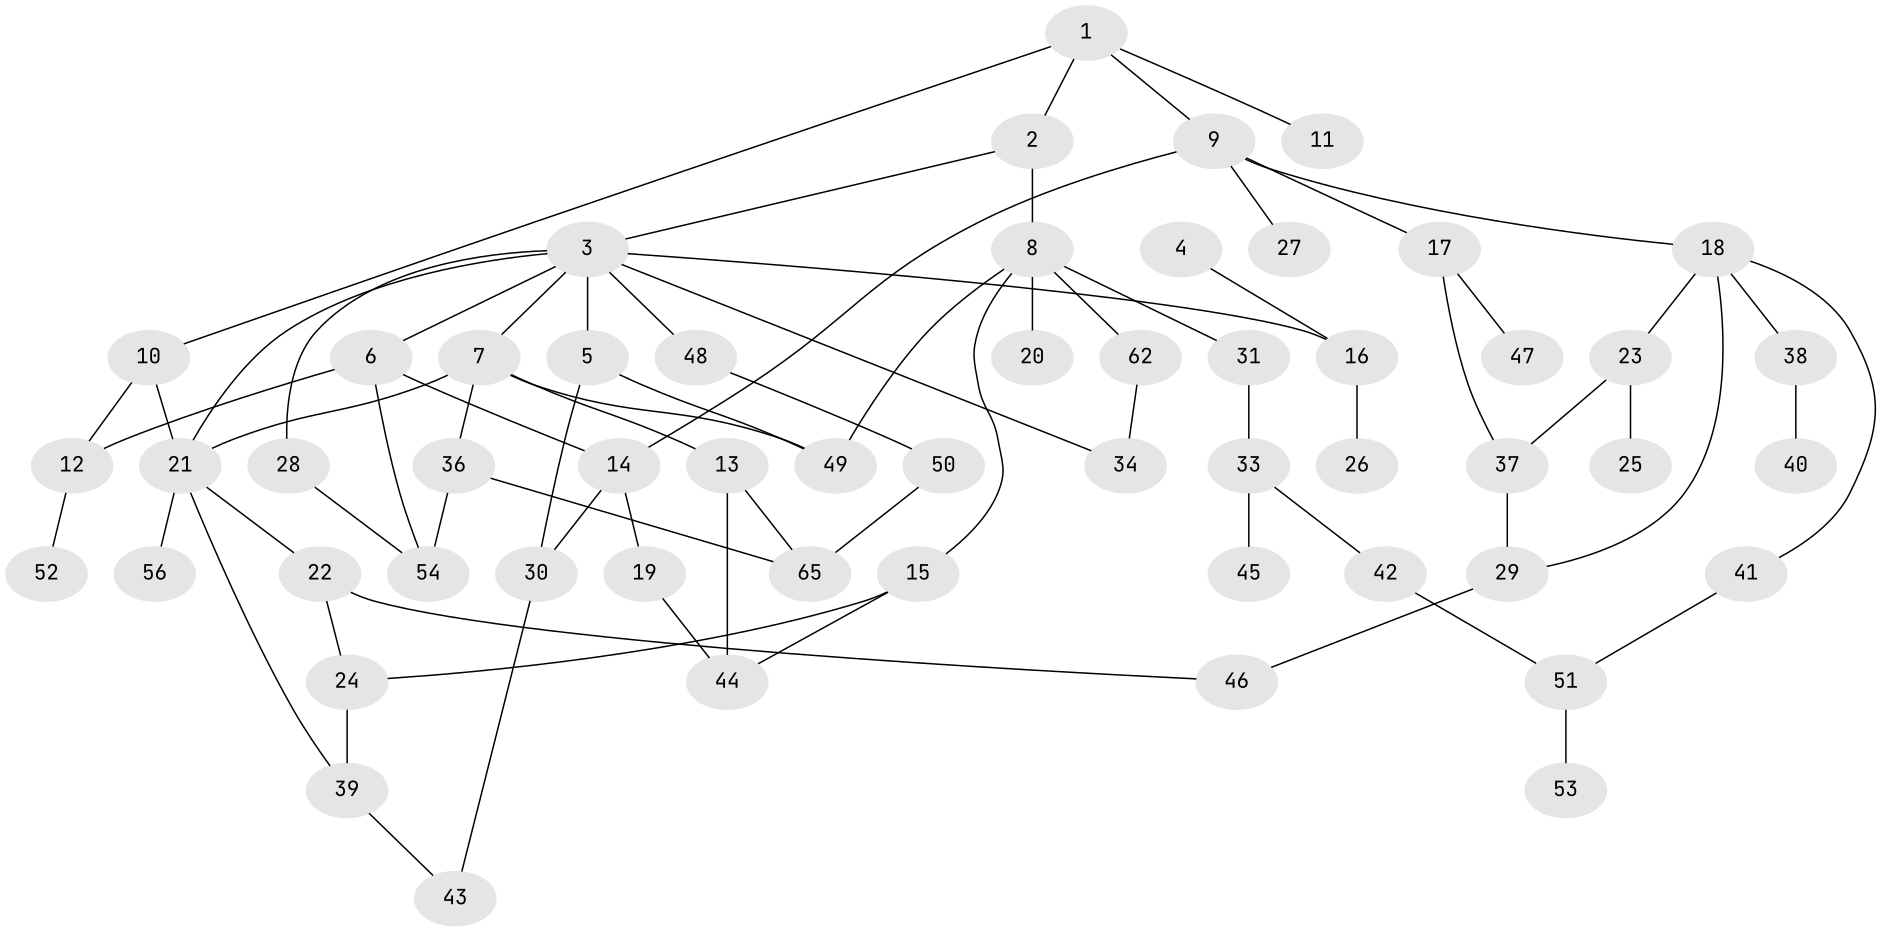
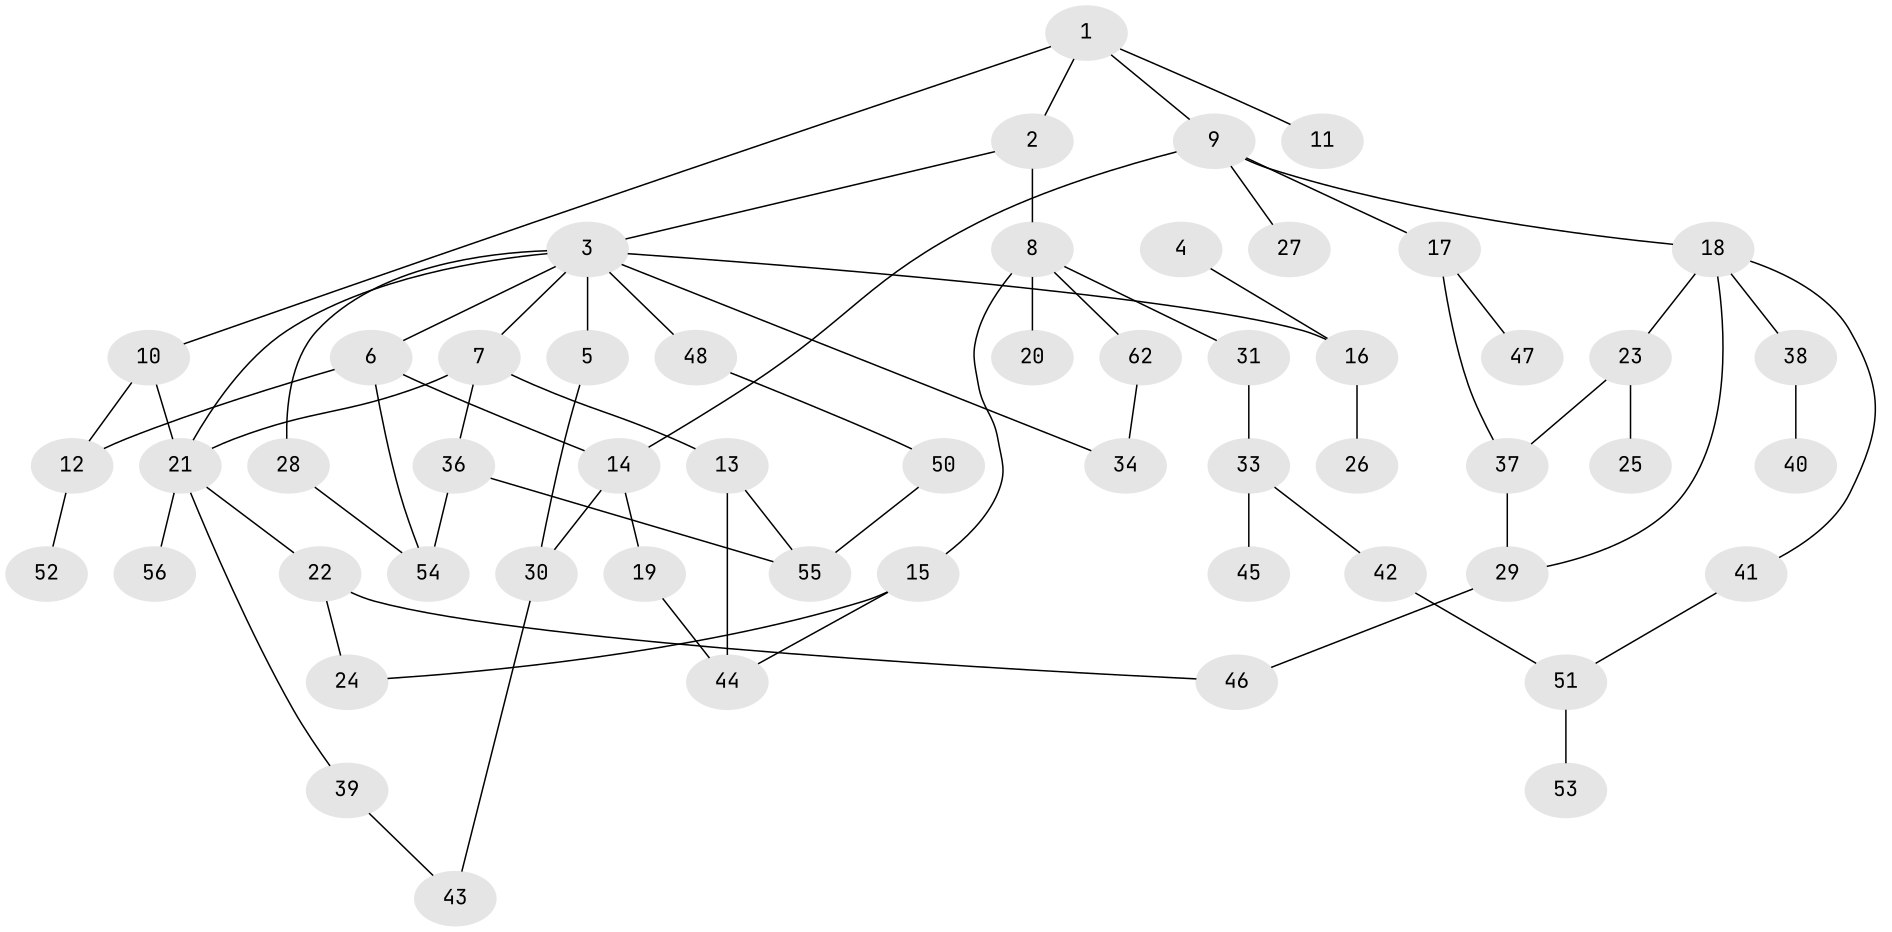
node "49": removed
node "65": label "65" -> "55"
edge "24" -- "39": removed
